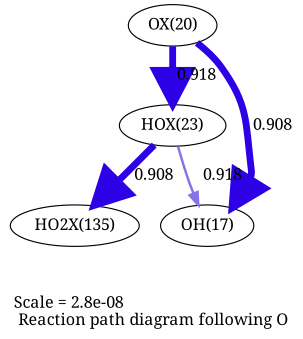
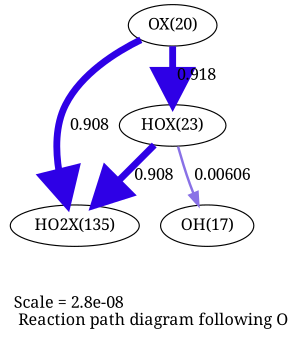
edge "OX(20)" -> "OH(17)": now "OX(20)" -> "HO2X(135)"
edge "HOX(23)" -> "OH(17)": label " 0.918" -> " 0.00606"
